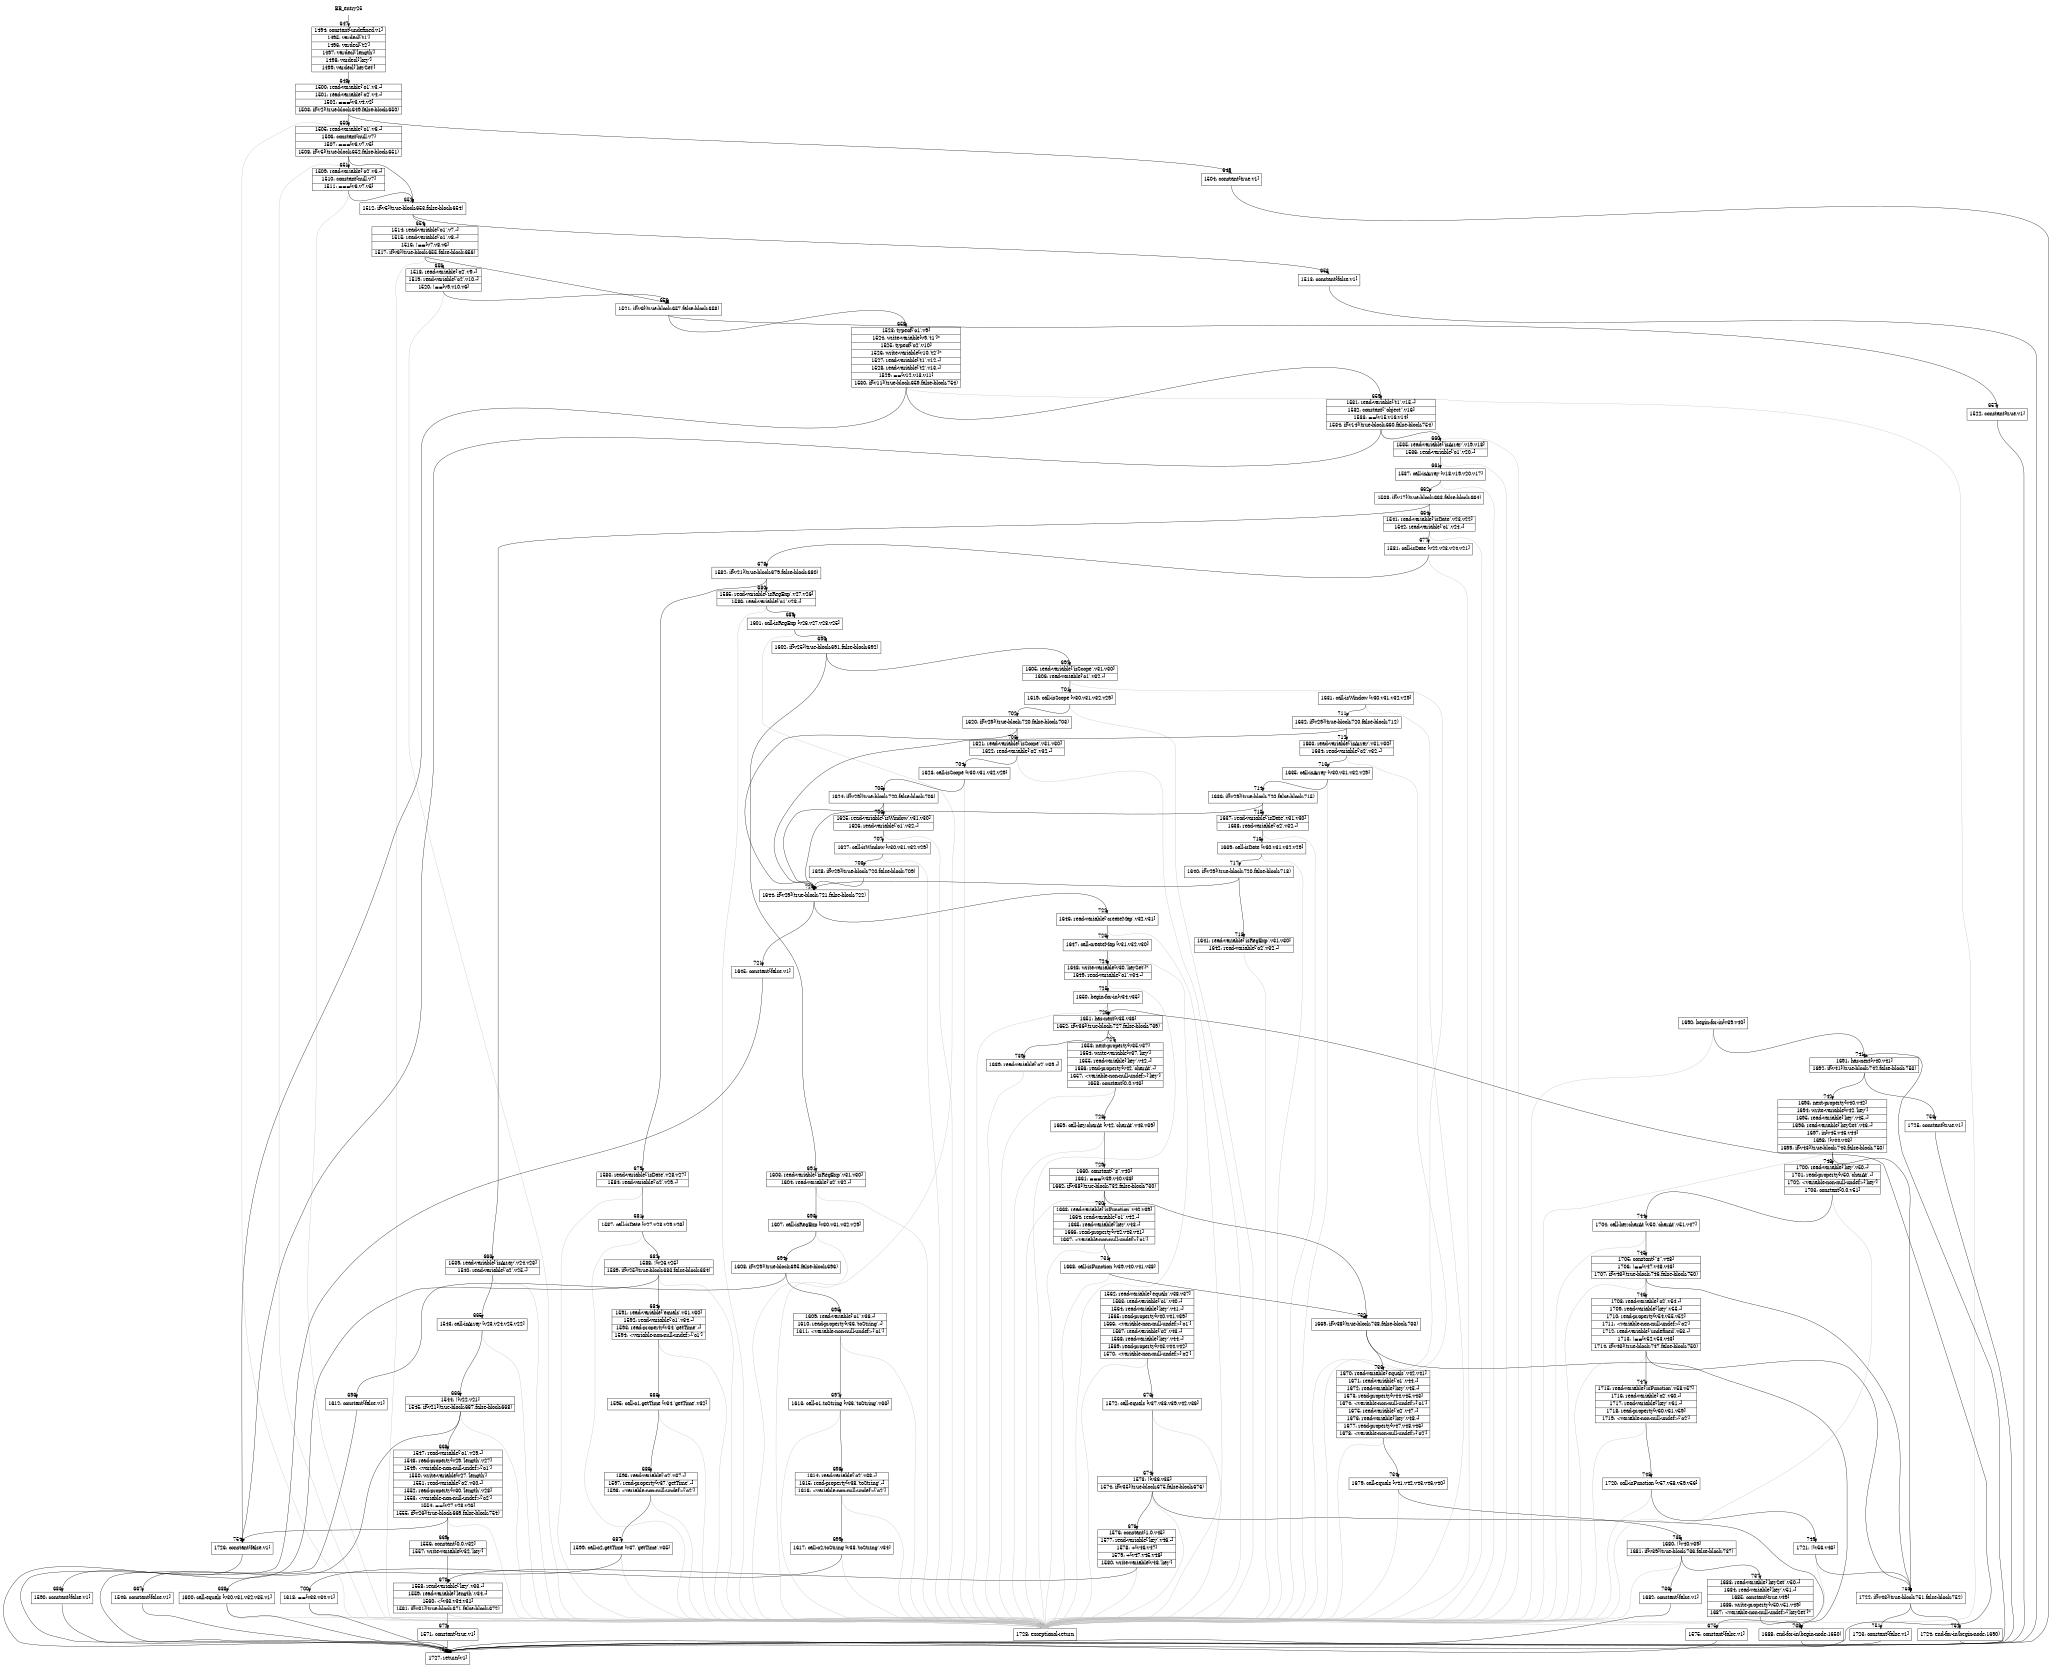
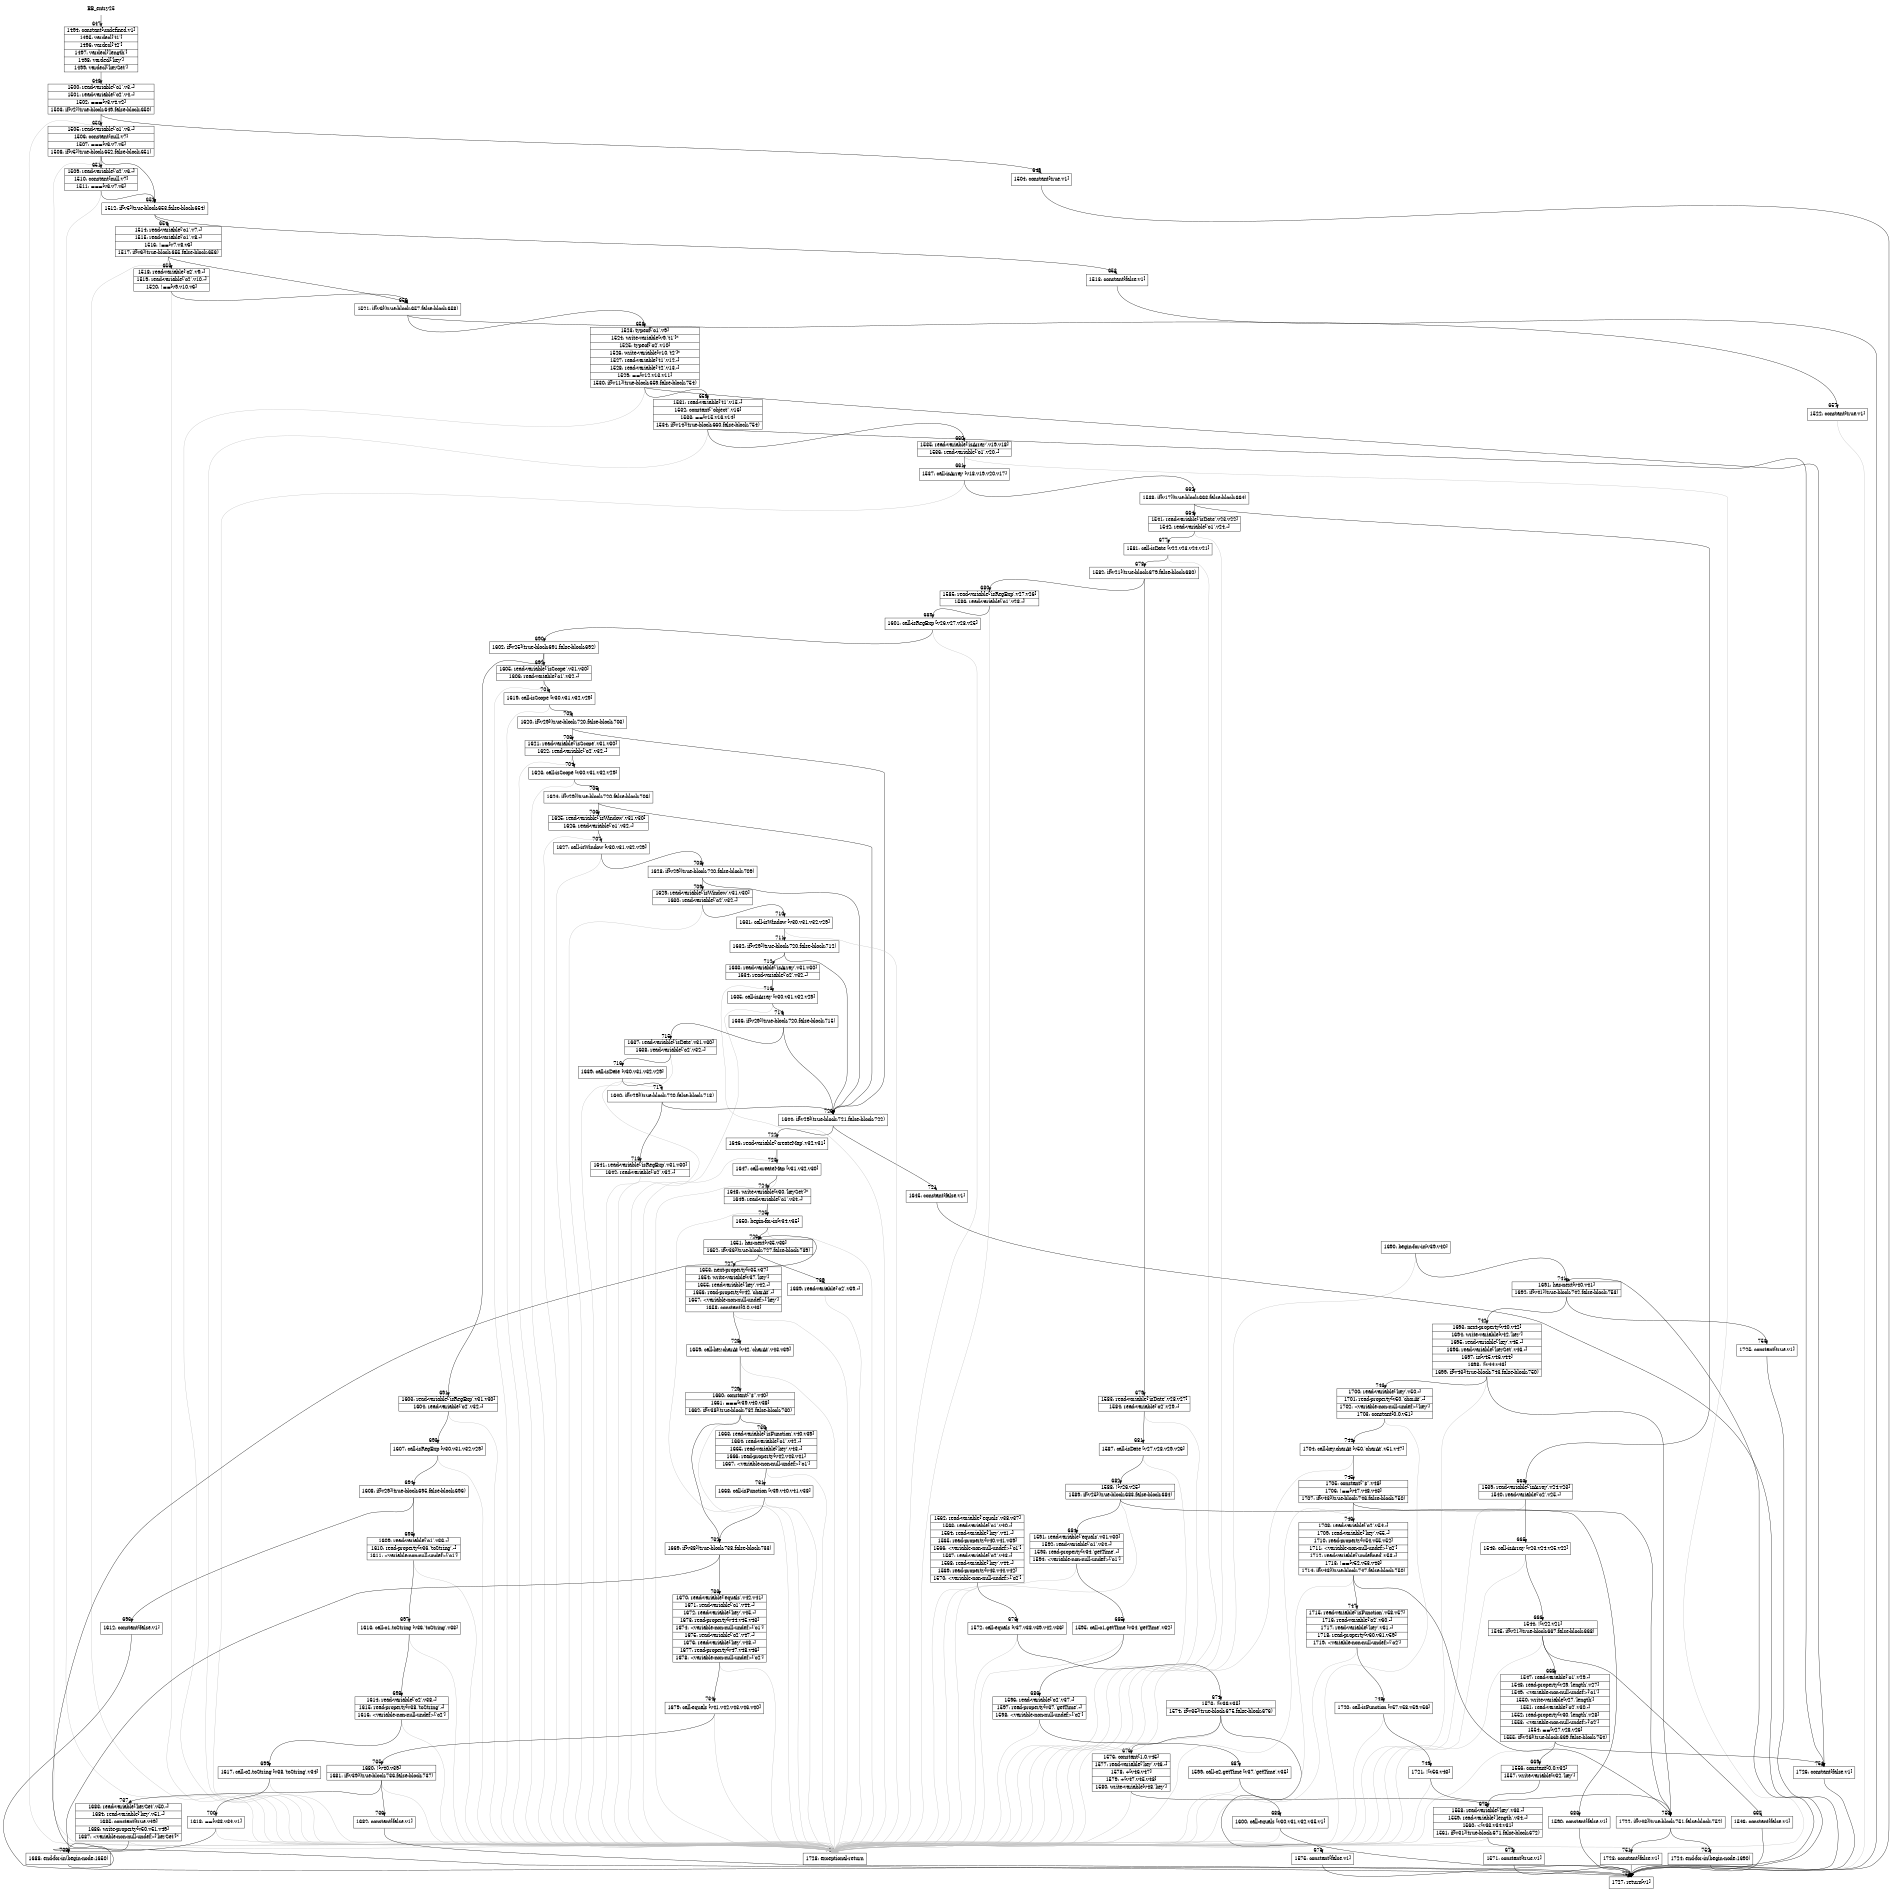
node "1629: read-variable['isWindow',v31,v30]": added
edge "1522: constant[true,v1]" -> "1727: return[v1]": color black -> gray
